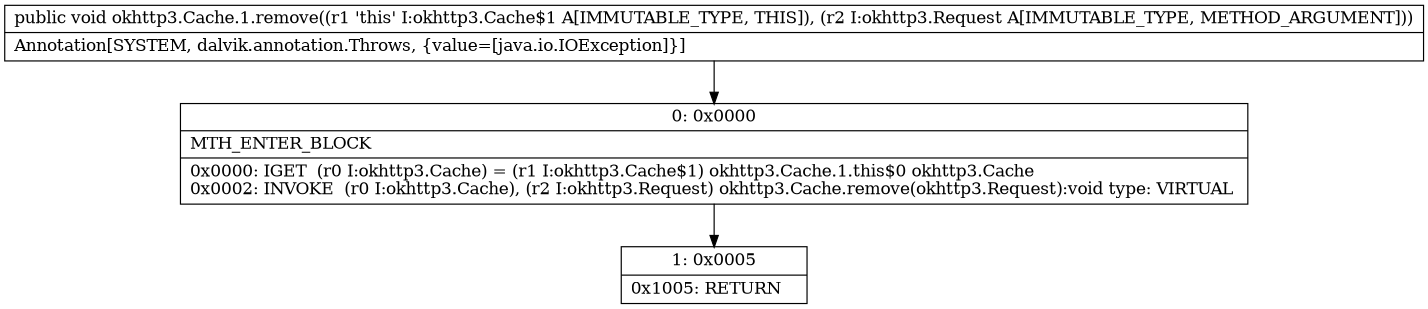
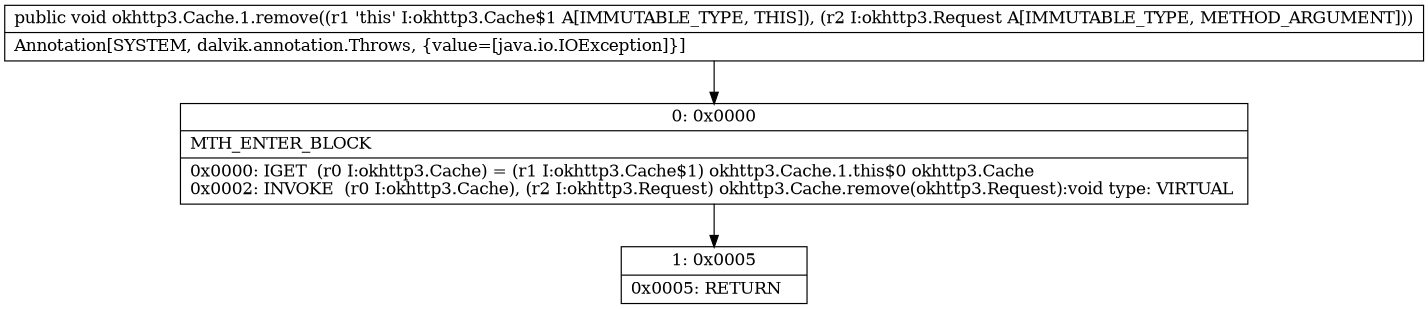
node "1: 0x0005": text "0x1005: RETURN" -> "0x0005: RETURN"
